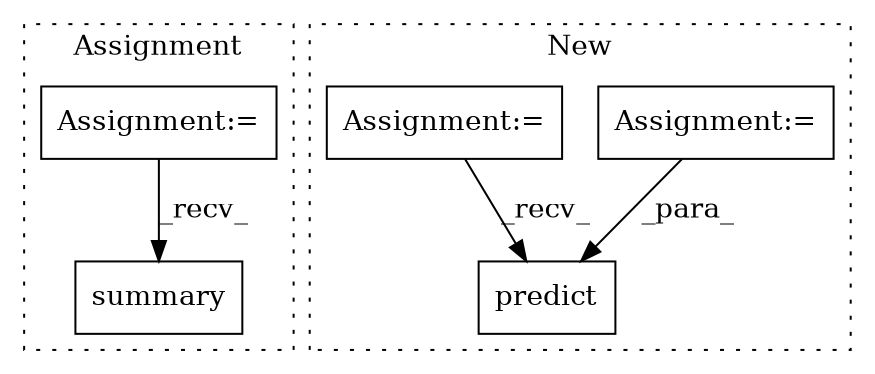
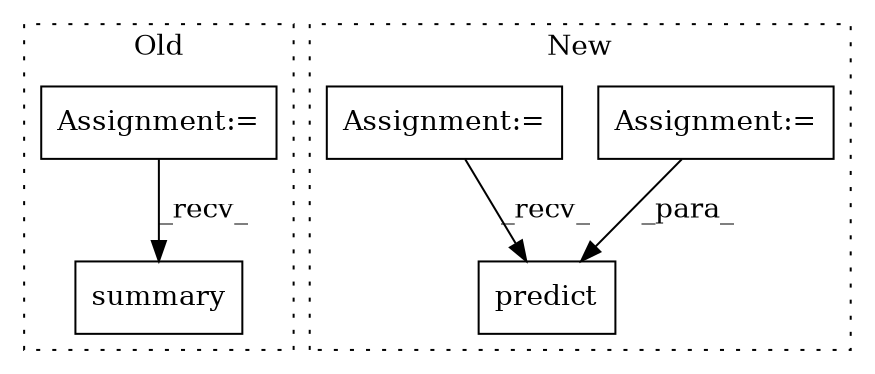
cluster "Assignment": label "Assignment" -> "Old"
